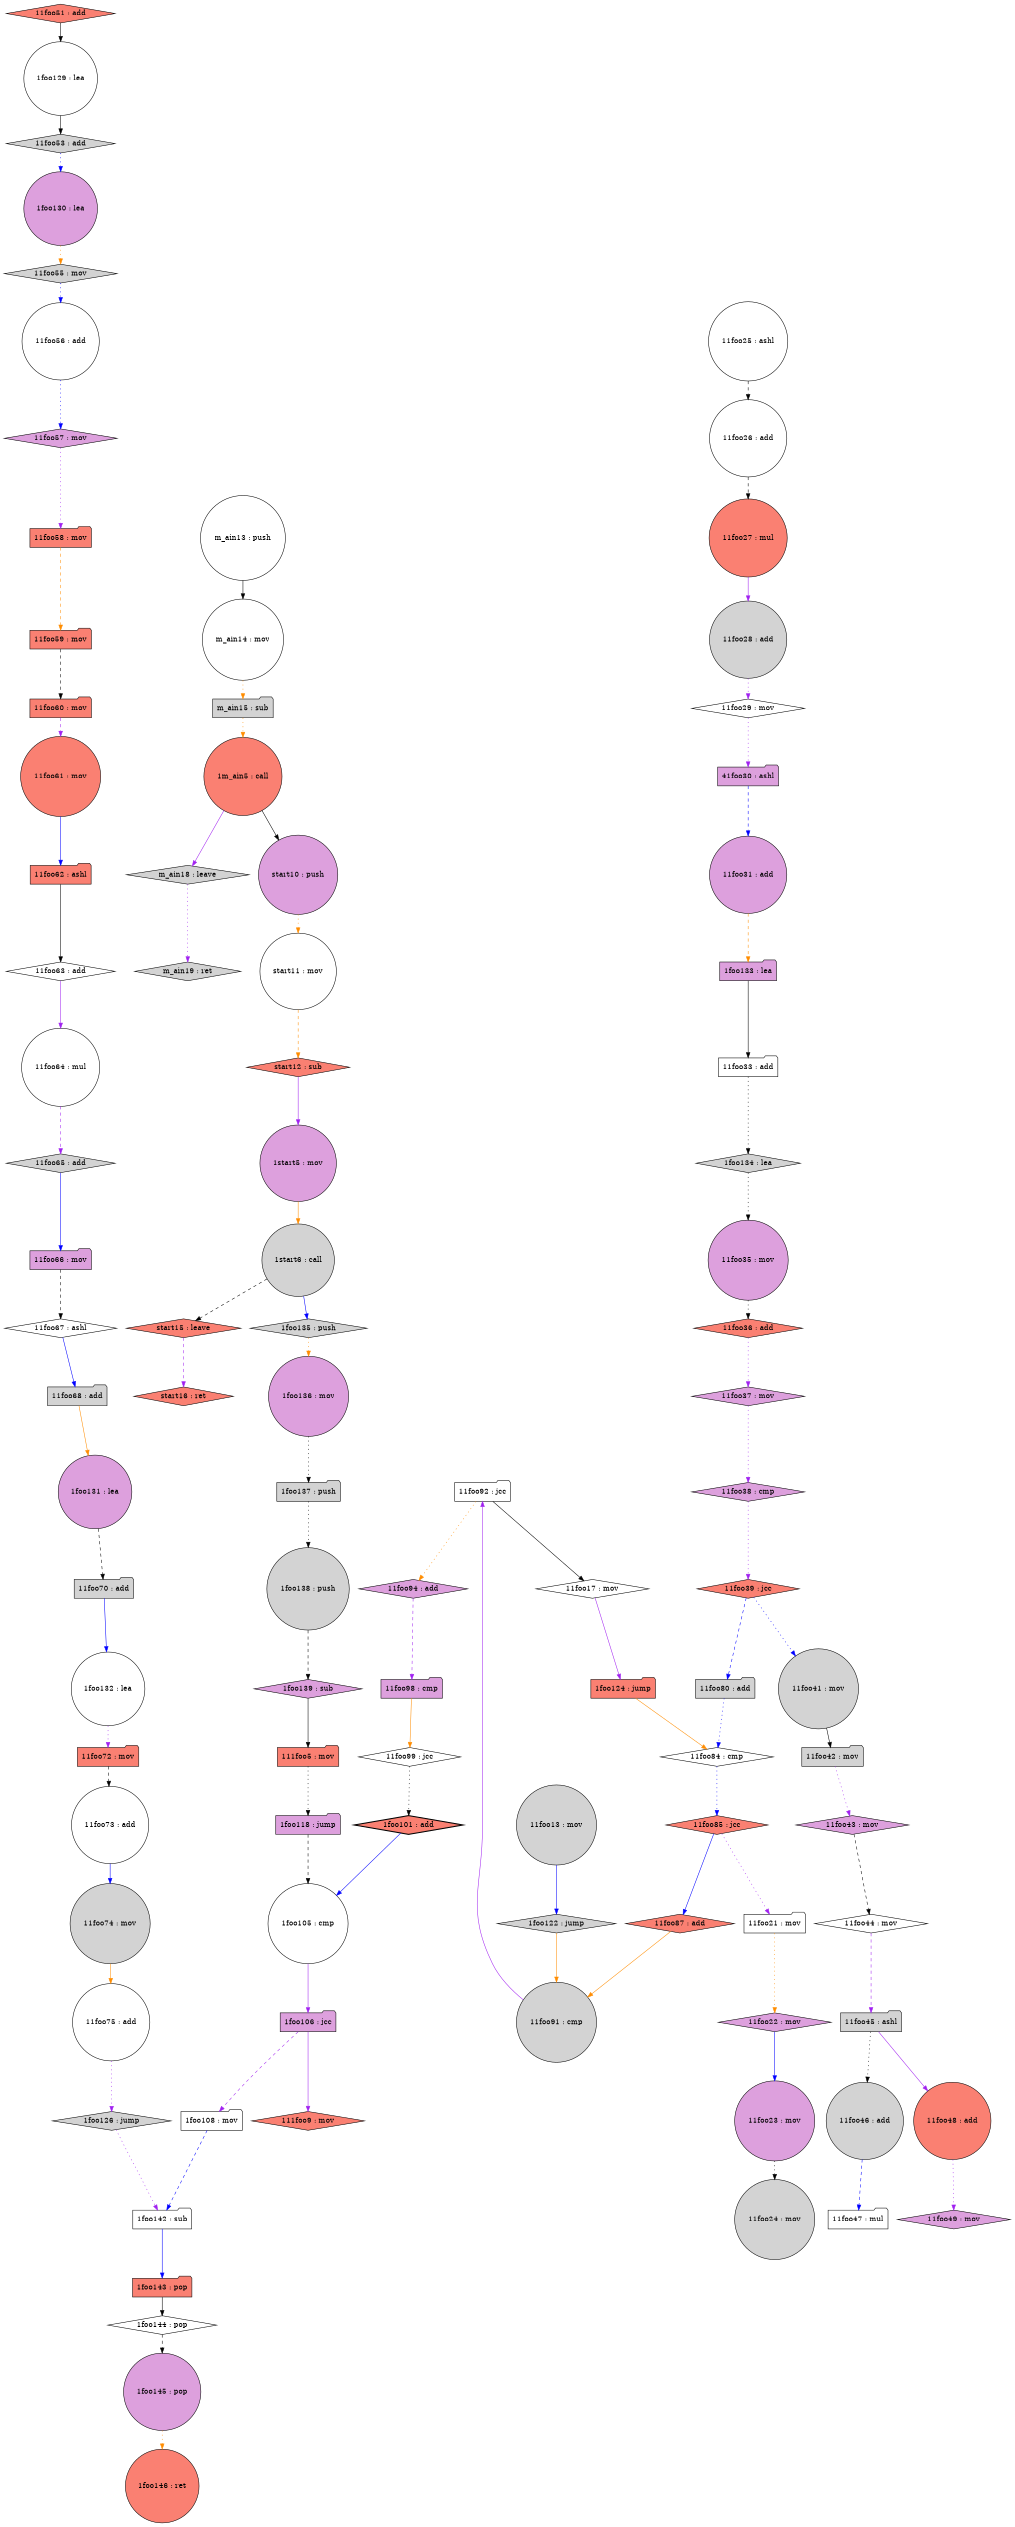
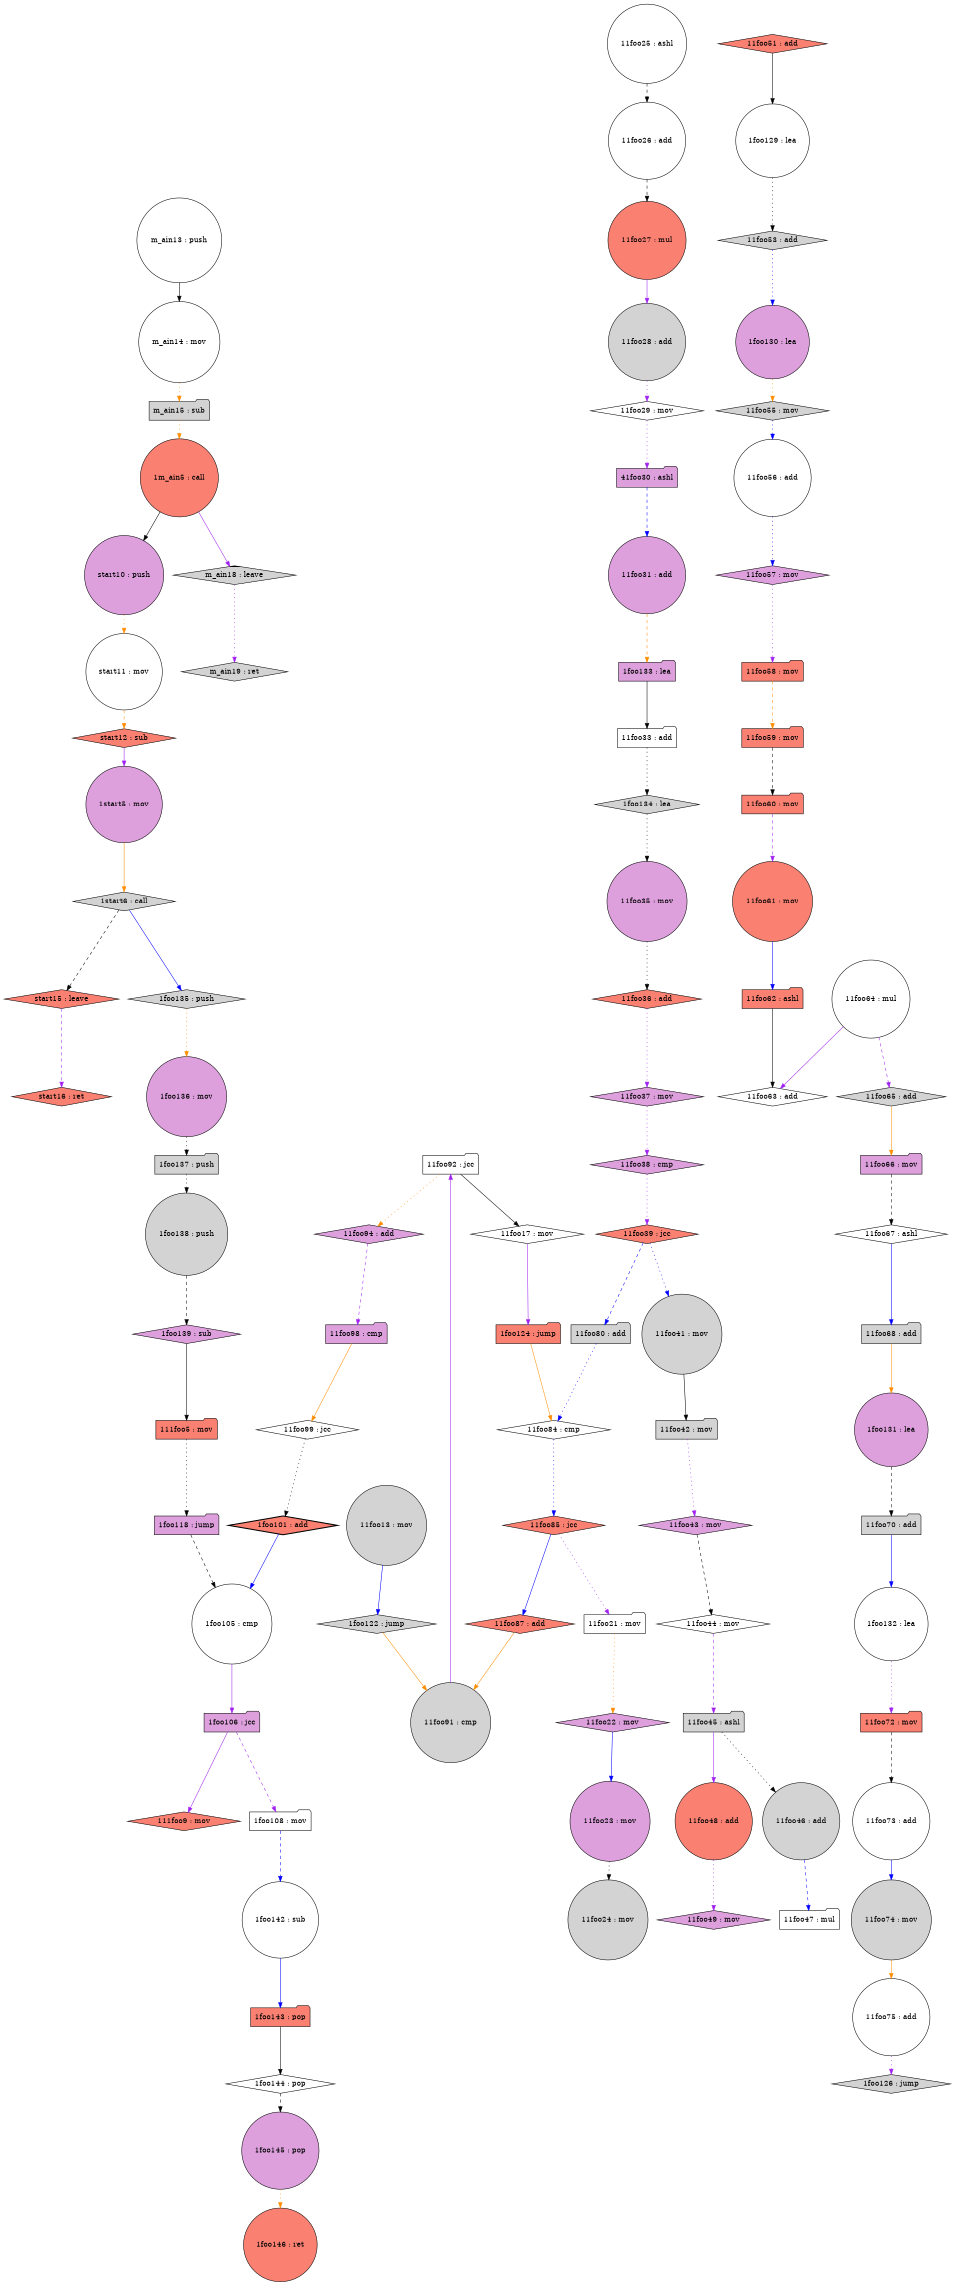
edge "1foo129 : lea" -> "11foo53 : add": style solid -> dotted
edge "11foo63 : add" -> "11foo64 : mul": reversed
edge "11foo65 : add" -> "11foo66 : mov": color blue -> darkorange
node "1start6 : call": shape circle -> diamond
edge "1foo126 : jump" -> "1foo142 : sub": removed
node "1foo142 : sub": shape folder -> circle
